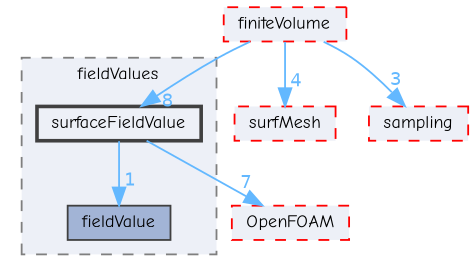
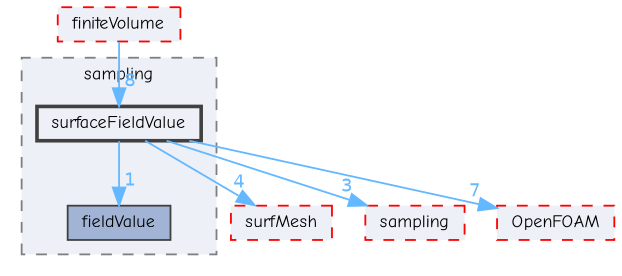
edge "finiteVolume" -> "sampling": now "surfaceFieldValue" -> "sampling"
edge "finiteVolume" -> "surfMesh": now "surfaceFieldValue" -> "surfMesh"
cluster "fieldValues": label "fieldValues" -> "sampling"
